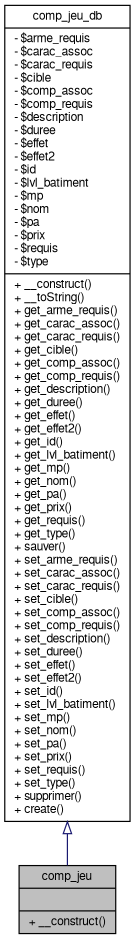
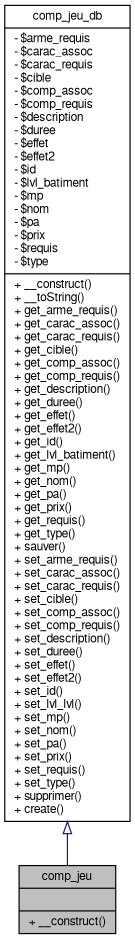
node "comp_jeu_db": text "+ set_lvl_batiment()" -> "+ set_lvl_lvl()"
